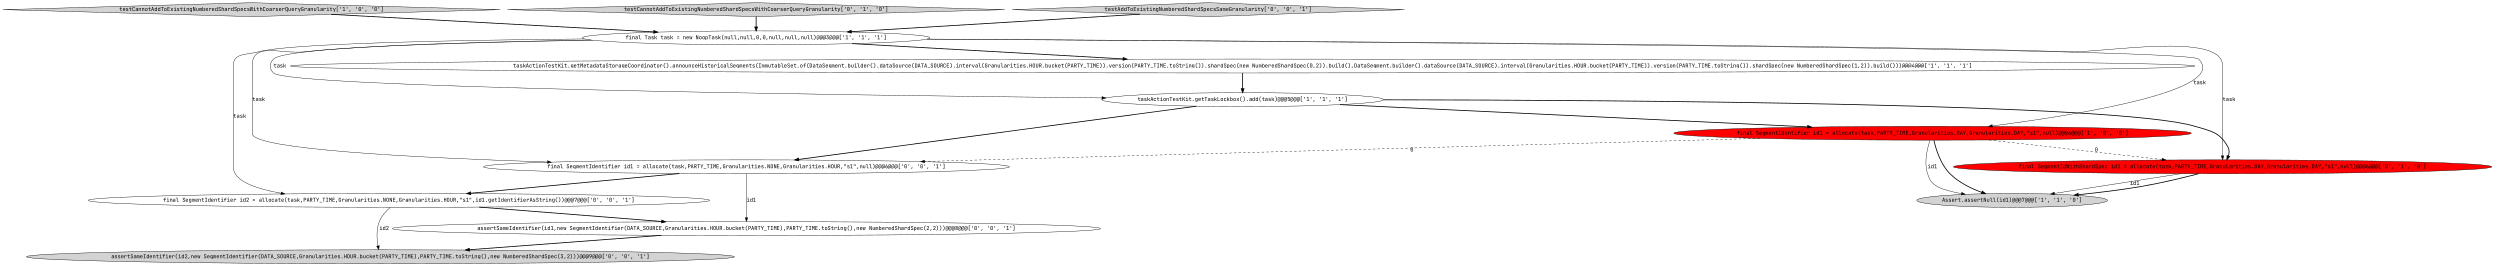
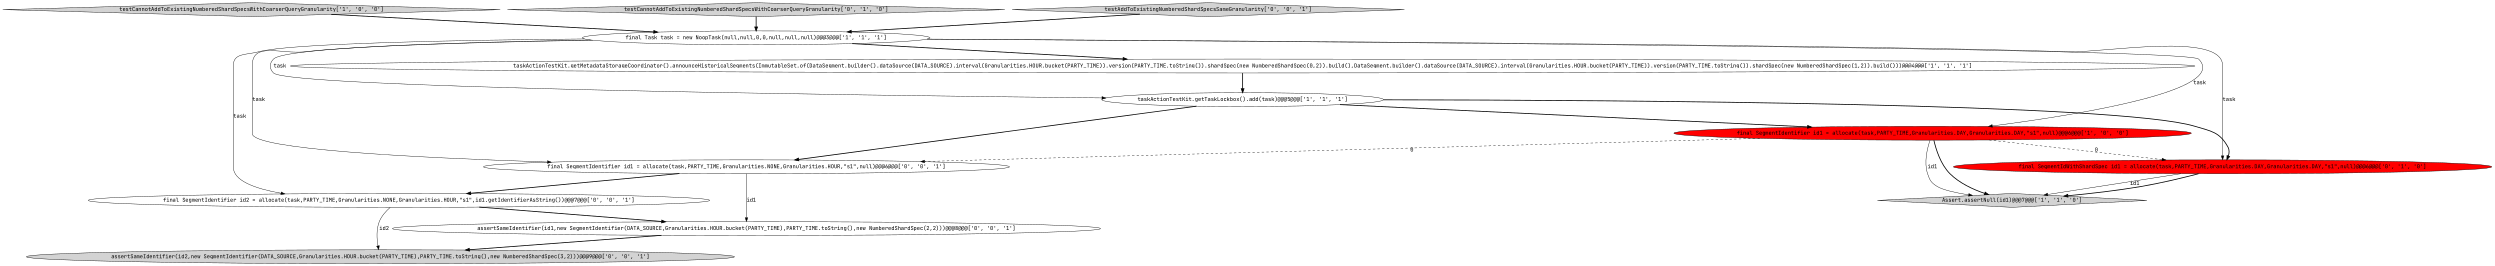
node "Assert.assertNull(id1)@@@7@@@['1', '1', '0']": shape ellipse -> diamond
